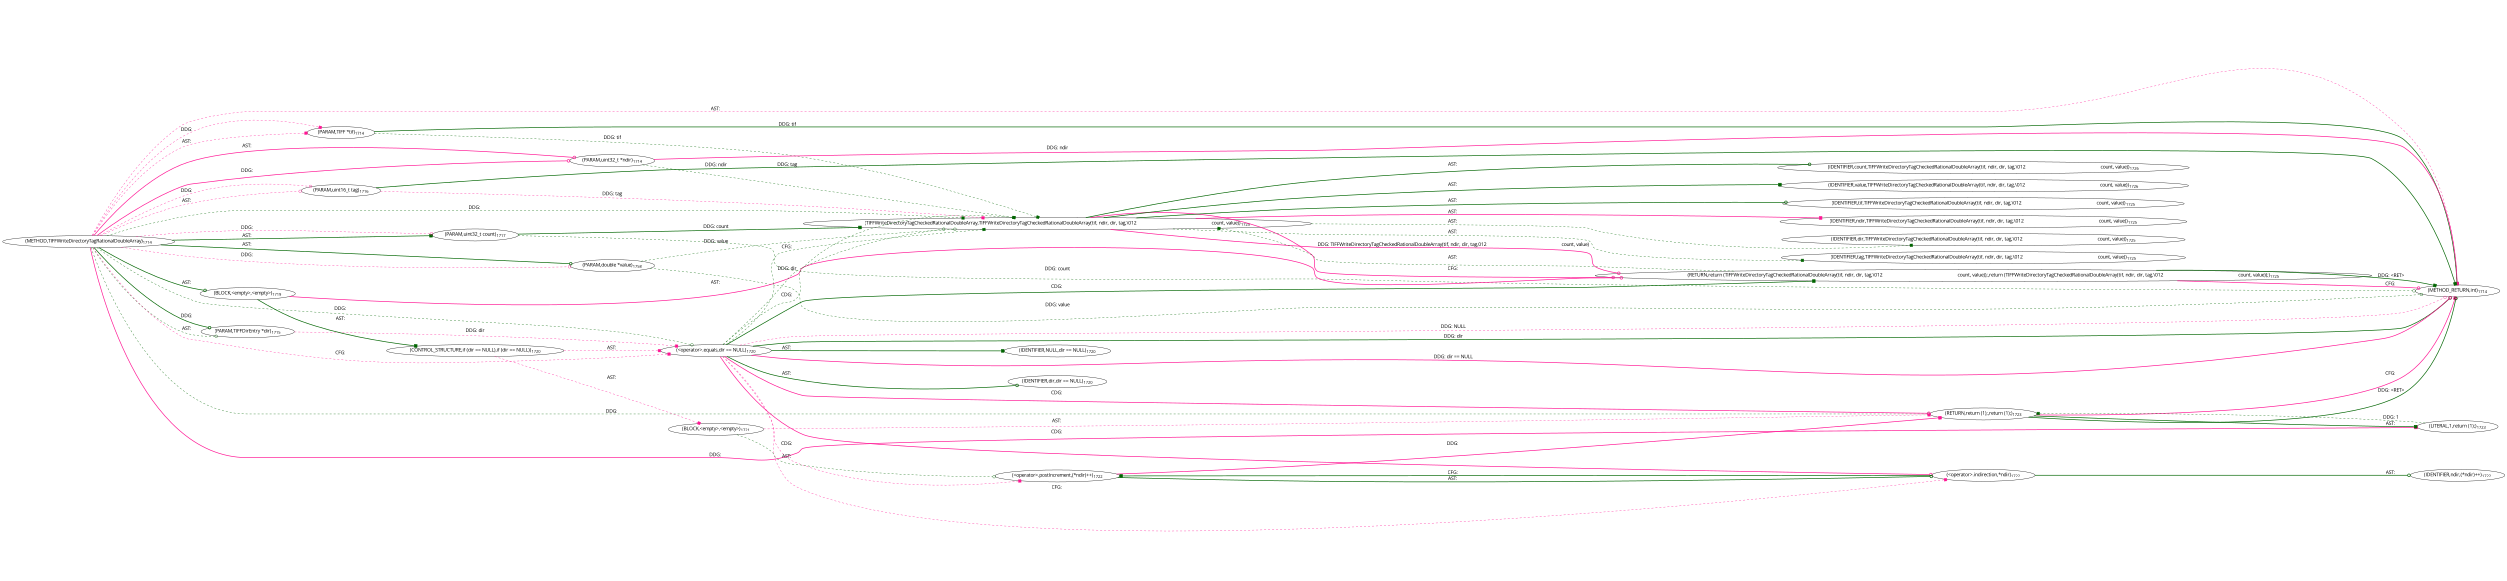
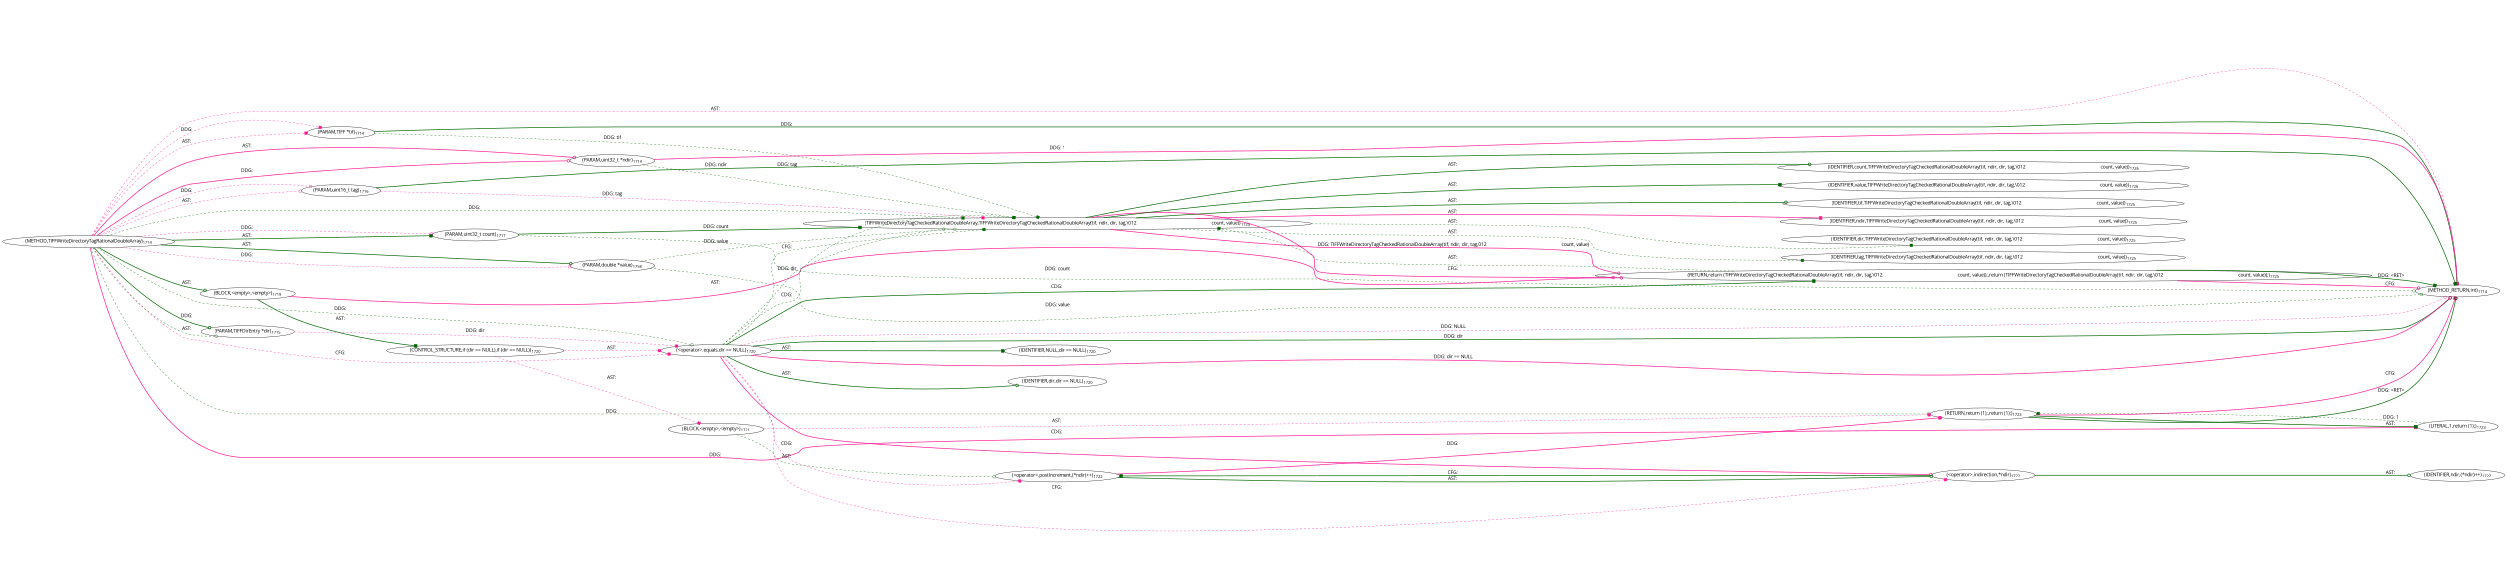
edge "(PARAM,TIFF *tif)" -> "(METHOD_RETURN,int)": label "DDG: tif" -> "DDG: "
edge "(PARAM,uint32_t *ndir)" -> "(METHOD_RETURN,int)": label "DDG: ndir" -> "DDG: 1"
edge "(<operator>.equals,dir == NULL)" -> "(RETURN,return (1);,return (1);)": removed, label "CDG:"
